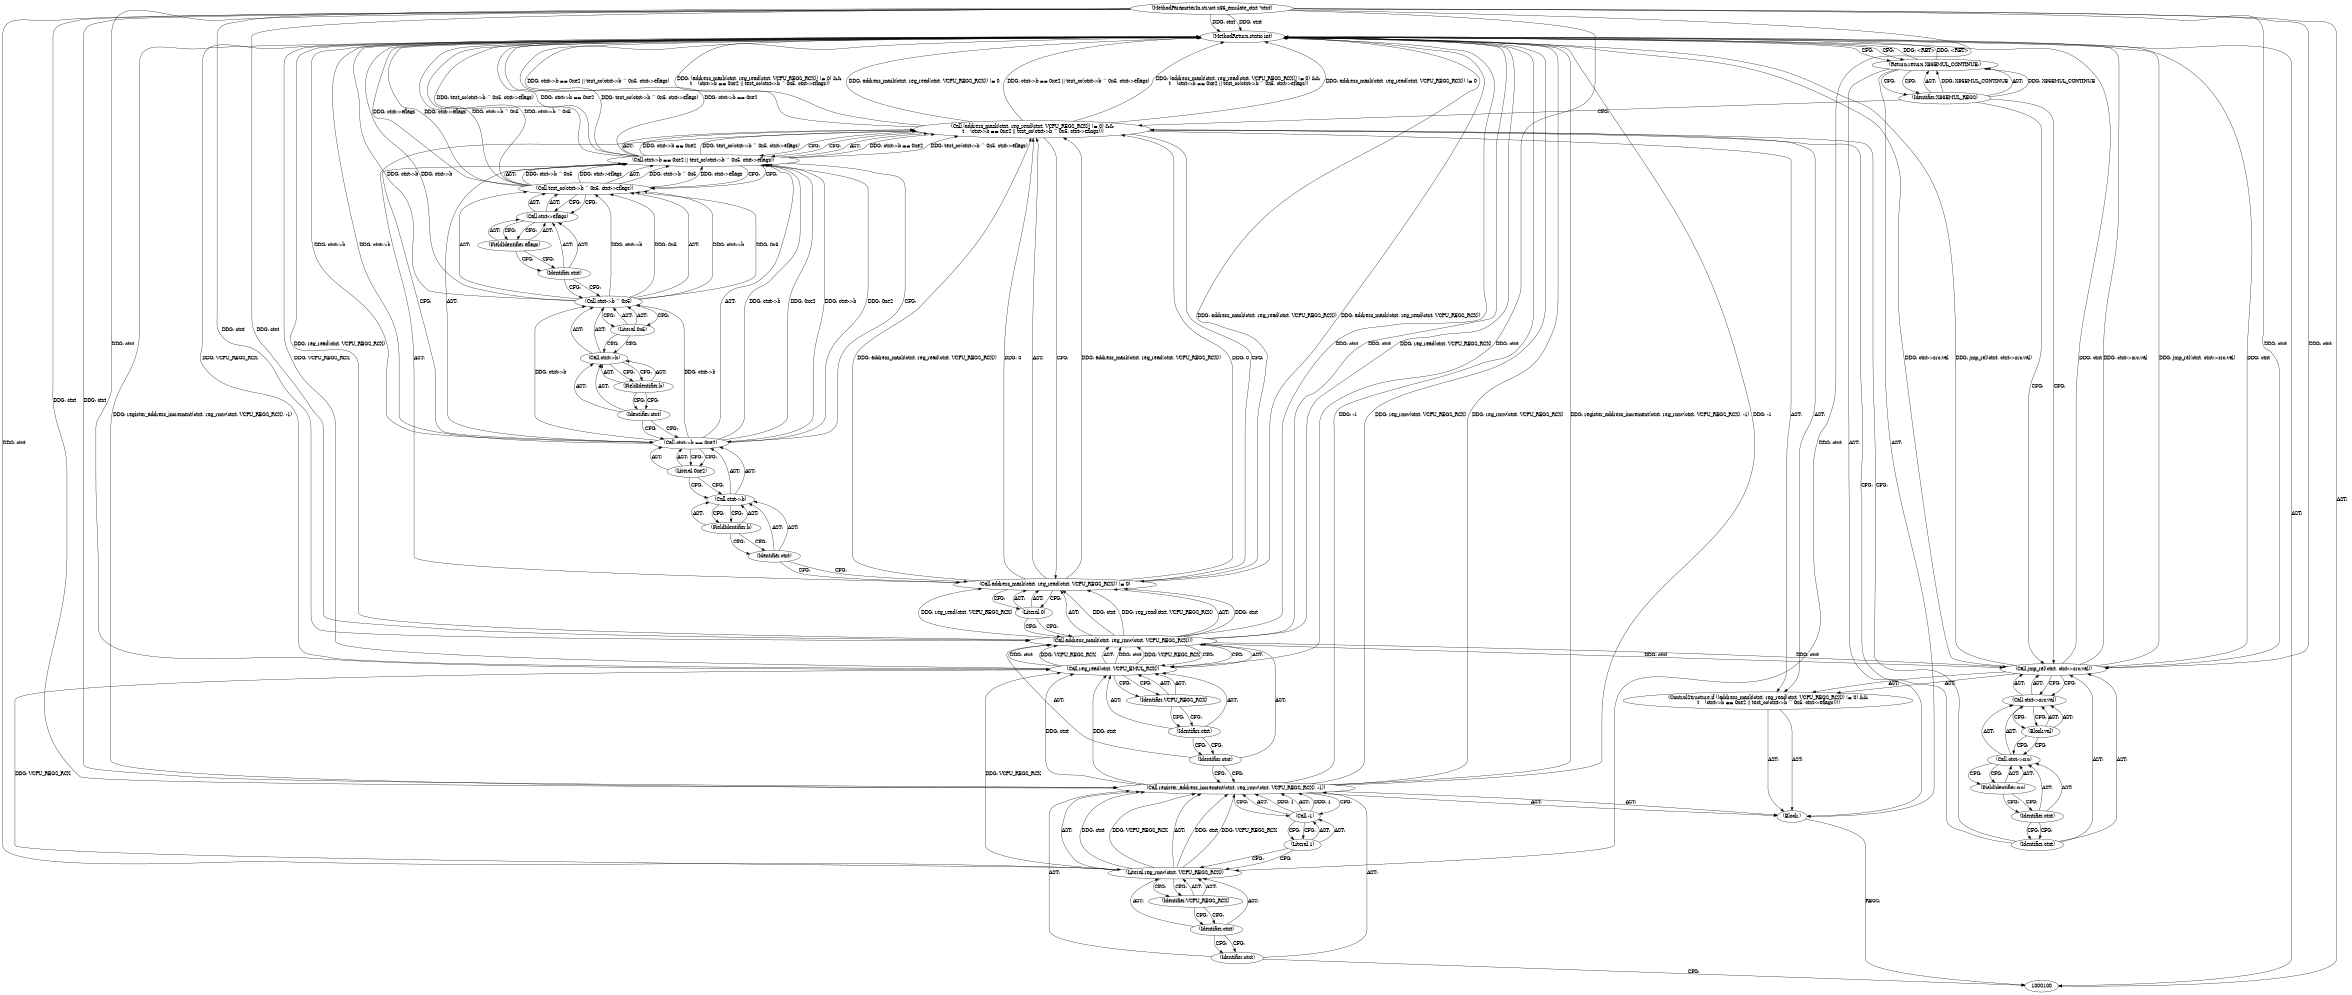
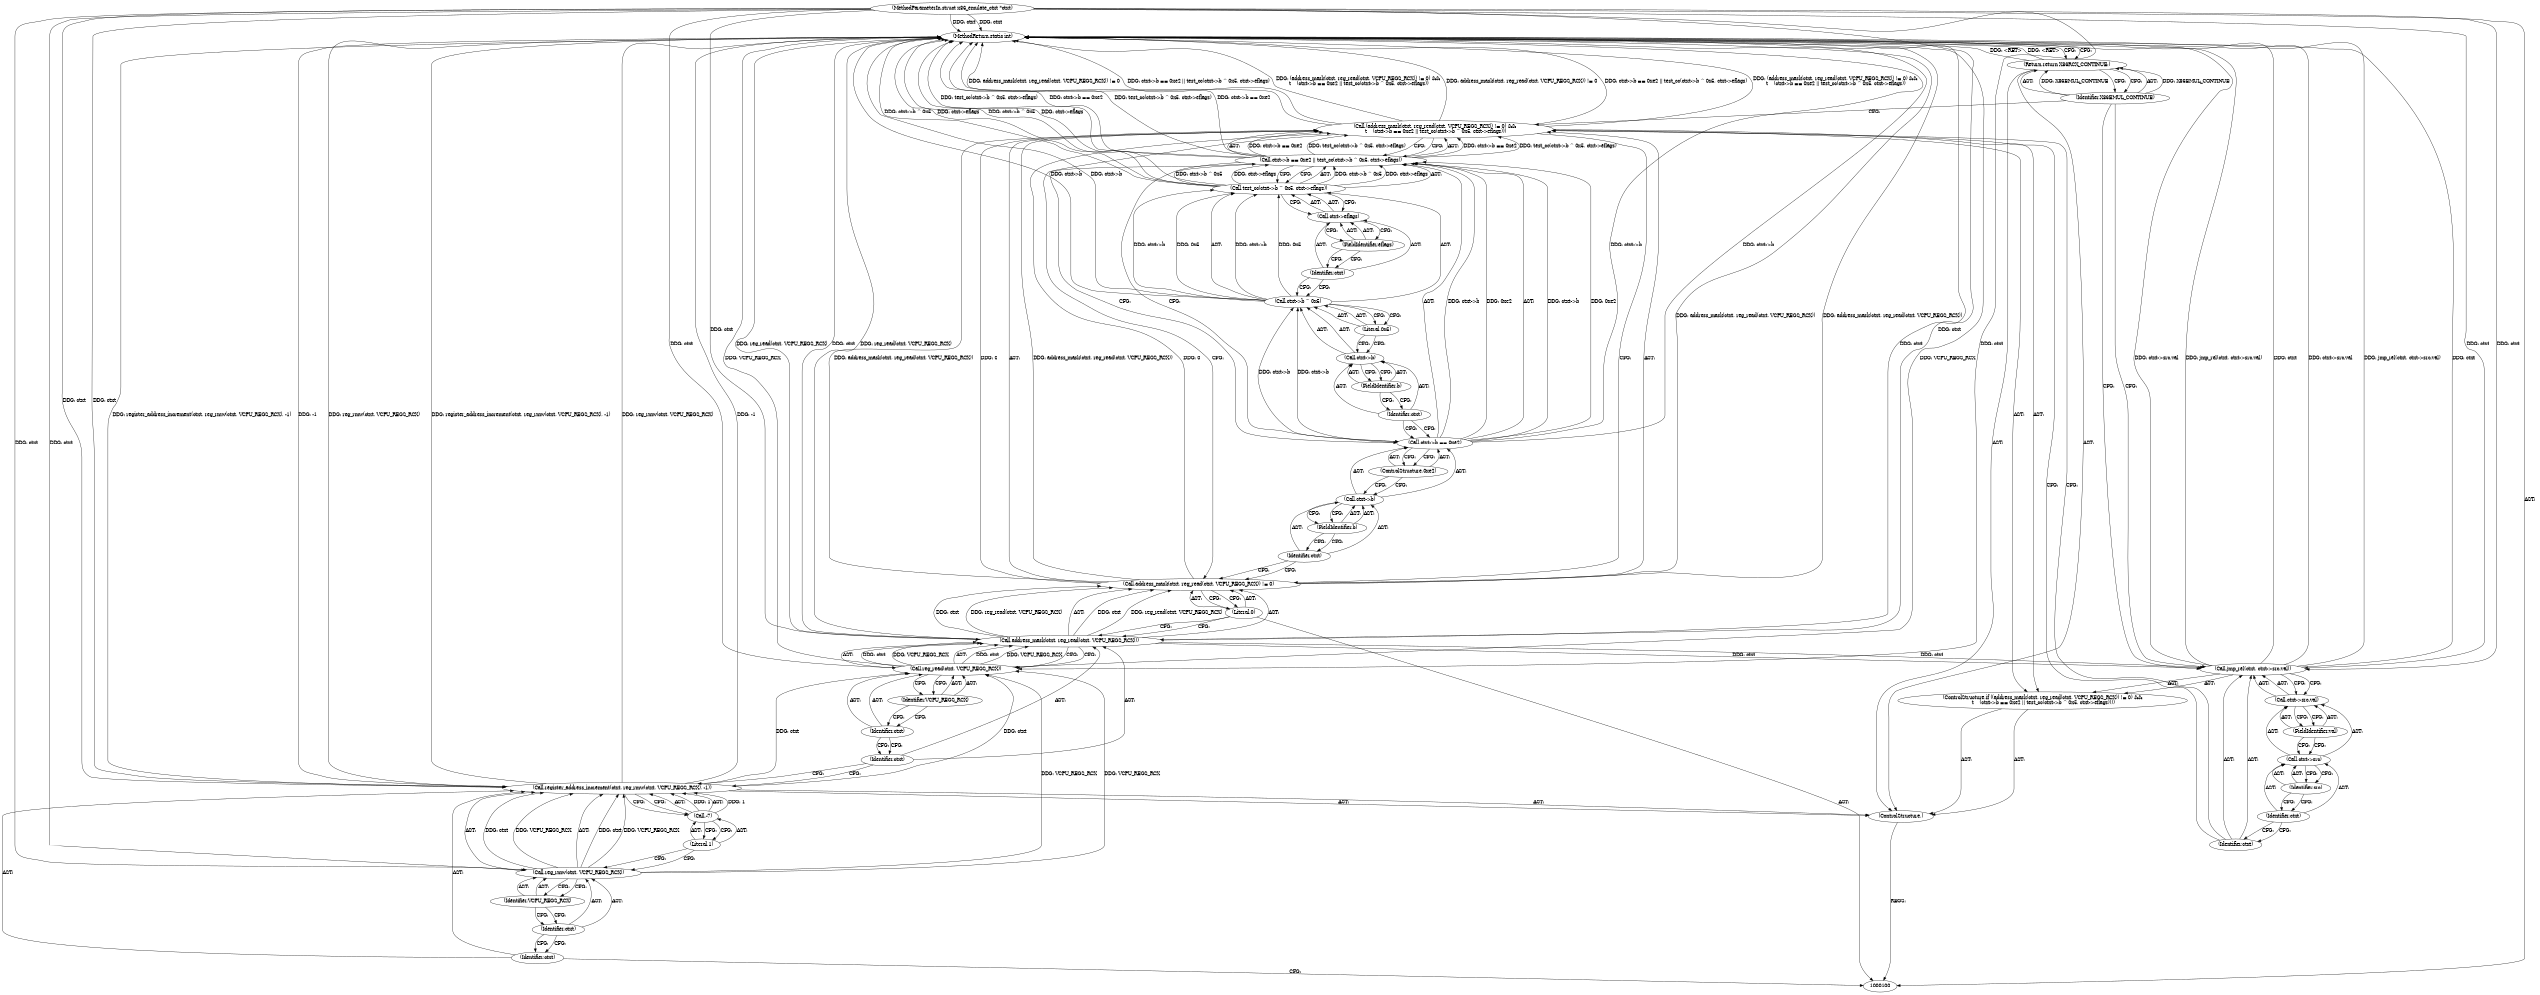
node "(Return,return X86EMUL_CONTINUE;)": label "(Return,return X86EMUL_CONTINUE;)" -> "(Return,return X86RCX_CONTINUE;)"
node "(Identifier,X86EMUL_REGS)": label "(Identifier,X86EMUL_REGS)" -> "(Identifier,X86EMUL_CONTINUE)"
edge "(MethodReturn,static int)" -> "1000100": now "(Literal,0)" -> "1000100"
node "(Literal,0xe2)": label "(Literal,0xe2)" -> "(ControlStructure,0xe2)"
node "(Call,address_mask(ctxt, reg_rmw(ctxt, VCPU_REGS_RCX)))": label "(Call,address_mask(ctxt, reg_rmw(ctxt, VCPU_REGS_RCX)))" -> "(Call,address_mask(ctxt, reg_read(ctxt, VCPU_REGS_RCX)))"
node "(Call,reg_read(ctxt, VCPU_EMUL_RCX))": label "(Call,reg_read(ctxt, VCPU_EMUL_RCX))" -> "(Call,reg_read(ctxt, VCPU_REGS_RCX))"
node "(Block,val)": label "(Block,val)" -> "(FieldIdentifier,val)"
node "(FieldIdentifier,src)": label "(FieldIdentifier,src)" -> "(Identifier,src)"
node "(Call,-1)": label "(Call,-1)" -> "(Call,-7)"
node "(Block,)": label "(Block,)" -> "(ControlStructure,)"
node "(Literal,reg_rmw(ctxt, VCPU_REGS_RCX))": label "(Literal,reg_rmw(ctxt, VCPU_REGS_RCX))" -> "(Call,reg_rmw(ctxt, VCPU_REGS_RCX))"
